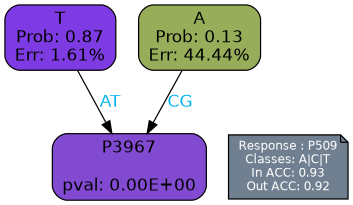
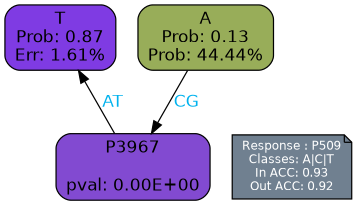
node "A Prob: 0.13 Err: 44.44%": label "A Prob: 0.13 Err: 44.44%" -> "A Prob: 0.13 Prob: 44.44%"
edge "T Prob: 0.87 Err: 1.61%" -> "P3967 pval: 0.00E+00": reversed
